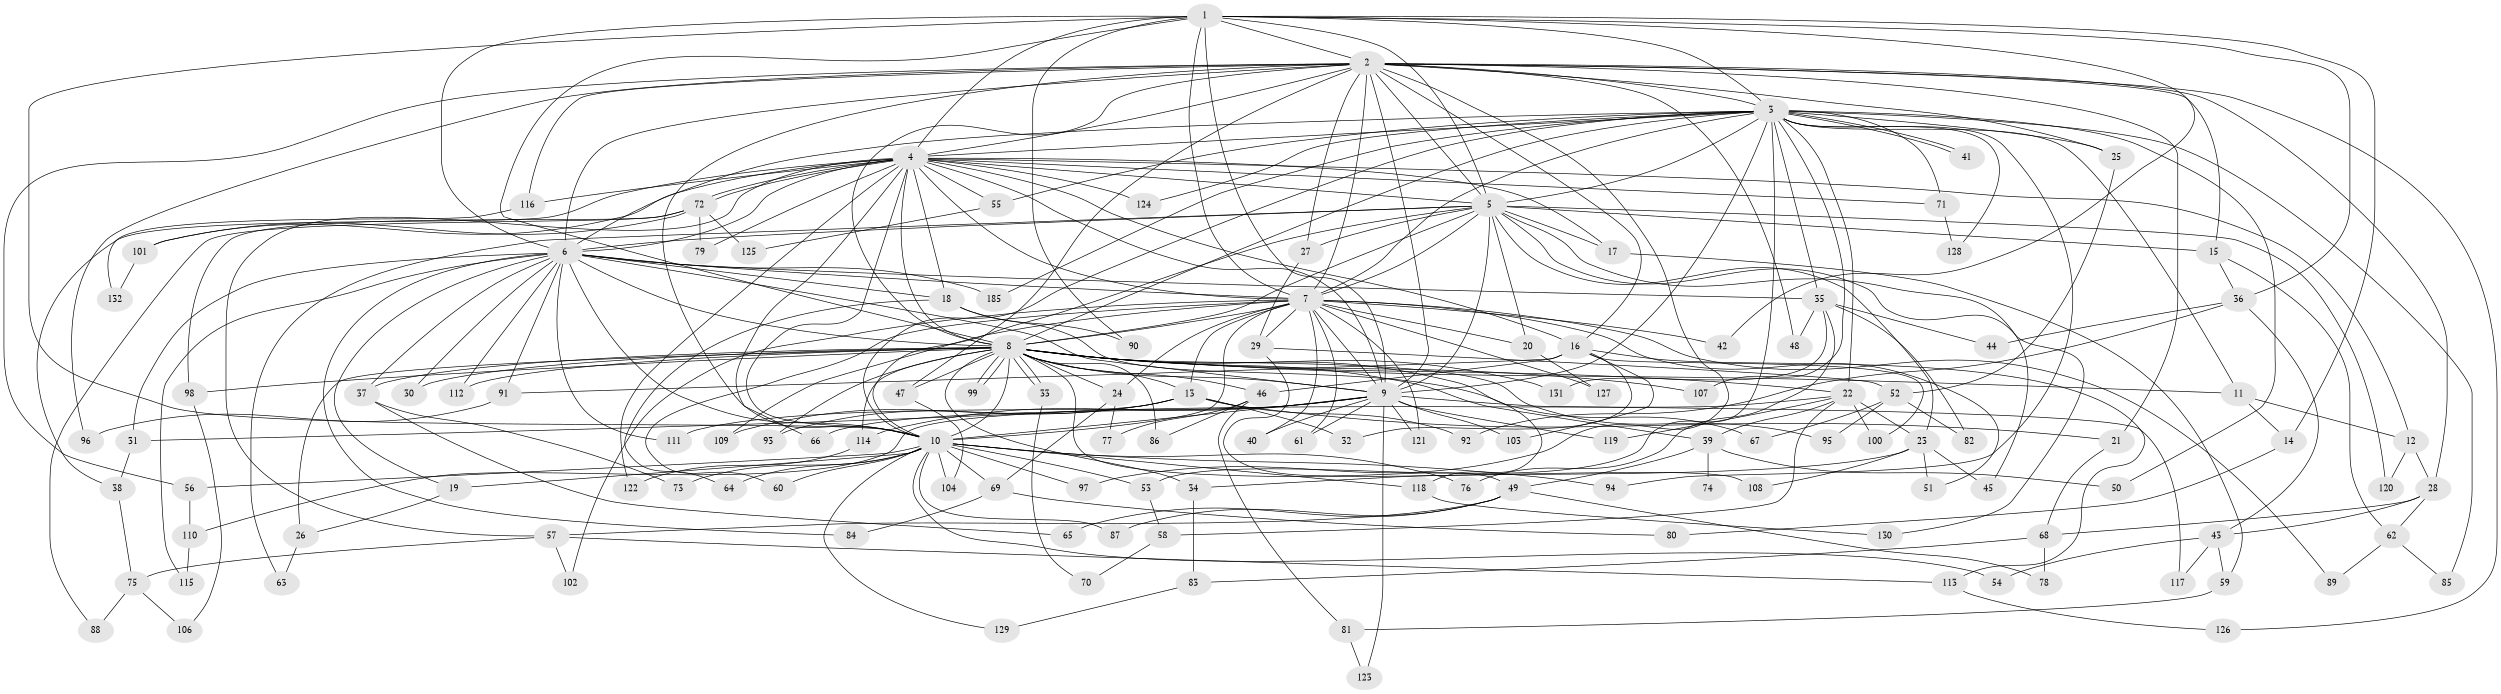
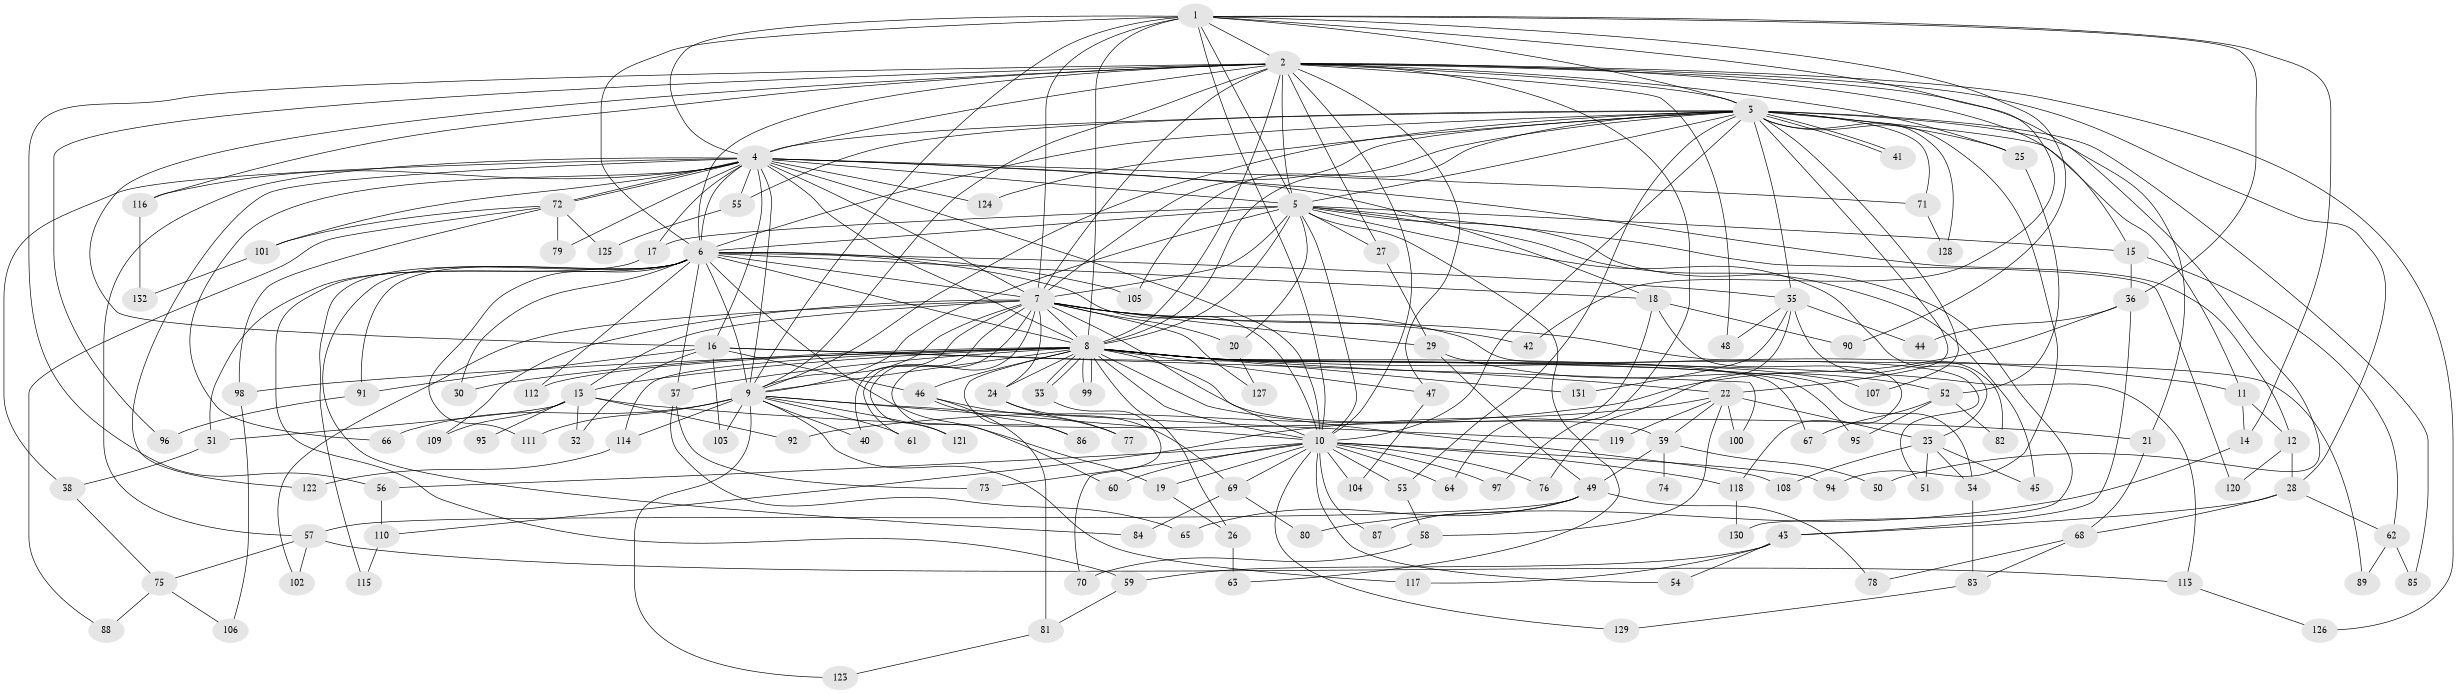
node "185": label "185" -> "105"
edge "8" -- "93": removed
